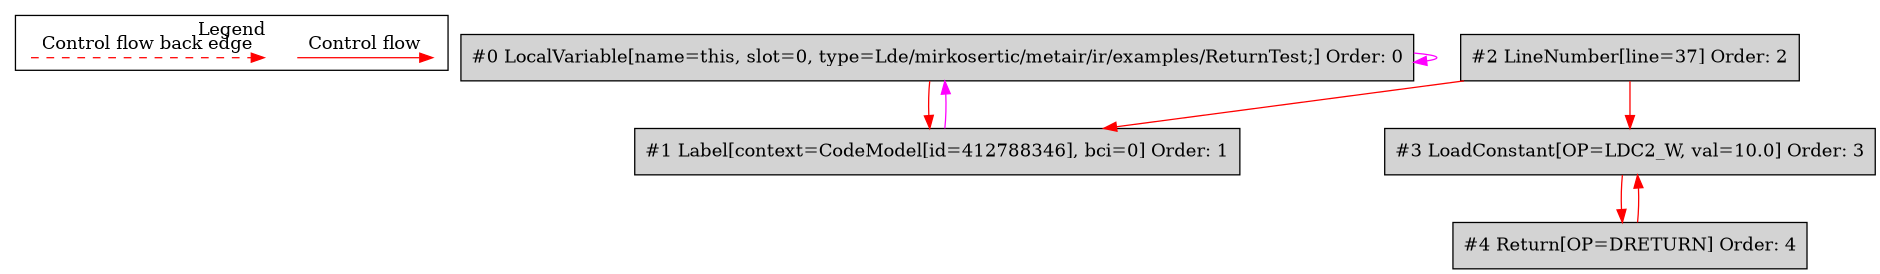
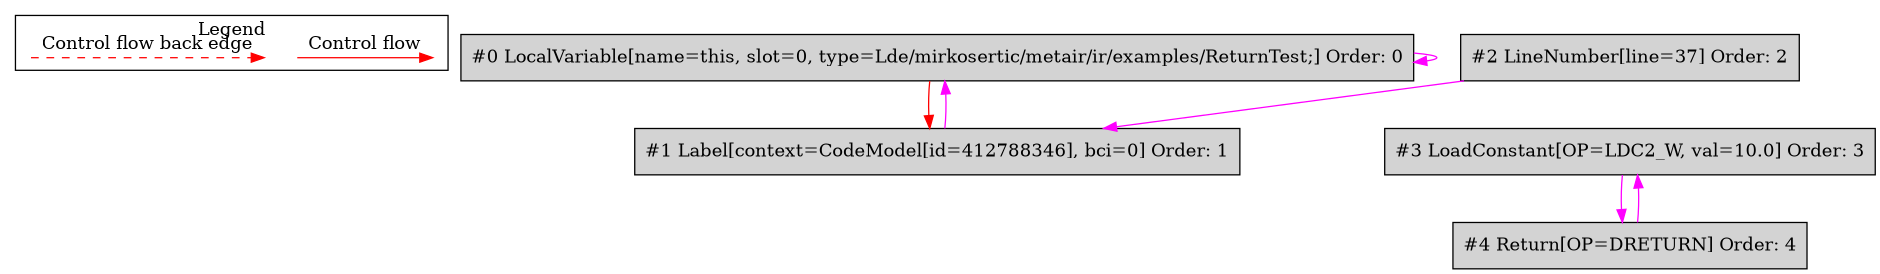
edge "#2 LineNumber[line=37] Order: 2" -> "#3 LoadConstant[OP=LDC2_W, val=10.0] Order: 3": removed
edge "#2 LineNumber[line=37] Order: 2" -> "#1 Label[context=CodeModel[id=412788346], bci=0] Order: 1": color red -> fuchsia
edge "#3 LoadConstant[OP=LDC2_W, val=10.0] Order: 3" -> "#4 Return[OP=DRETURN] Order: 4": color red -> fuchsia
edge "#4 Return[OP=DRETURN] Order: 4" -> "#3 LoadConstant[OP=LDC2_W, val=10.0] Order: 3": color red -> fuchsia
